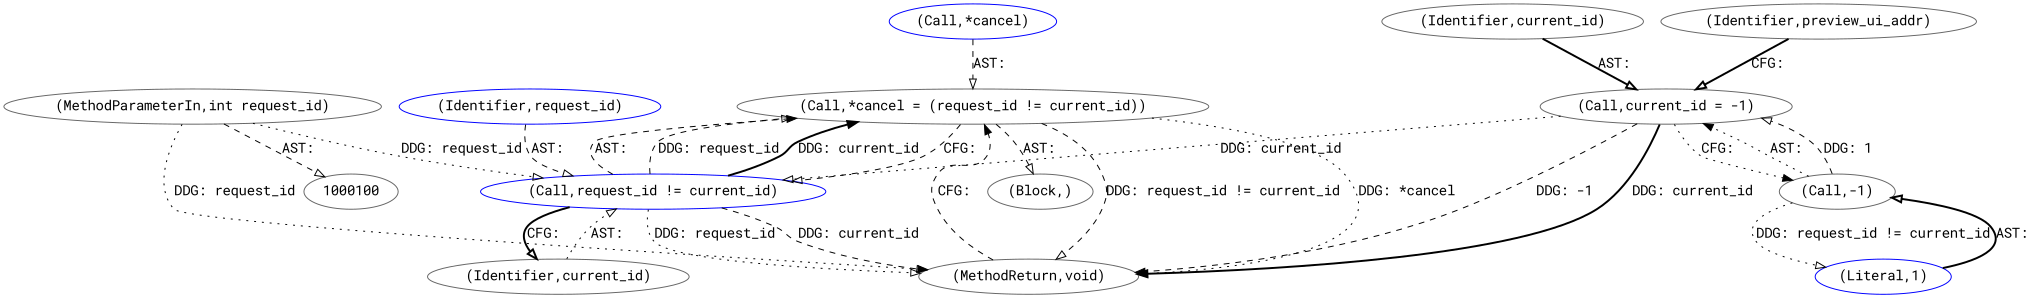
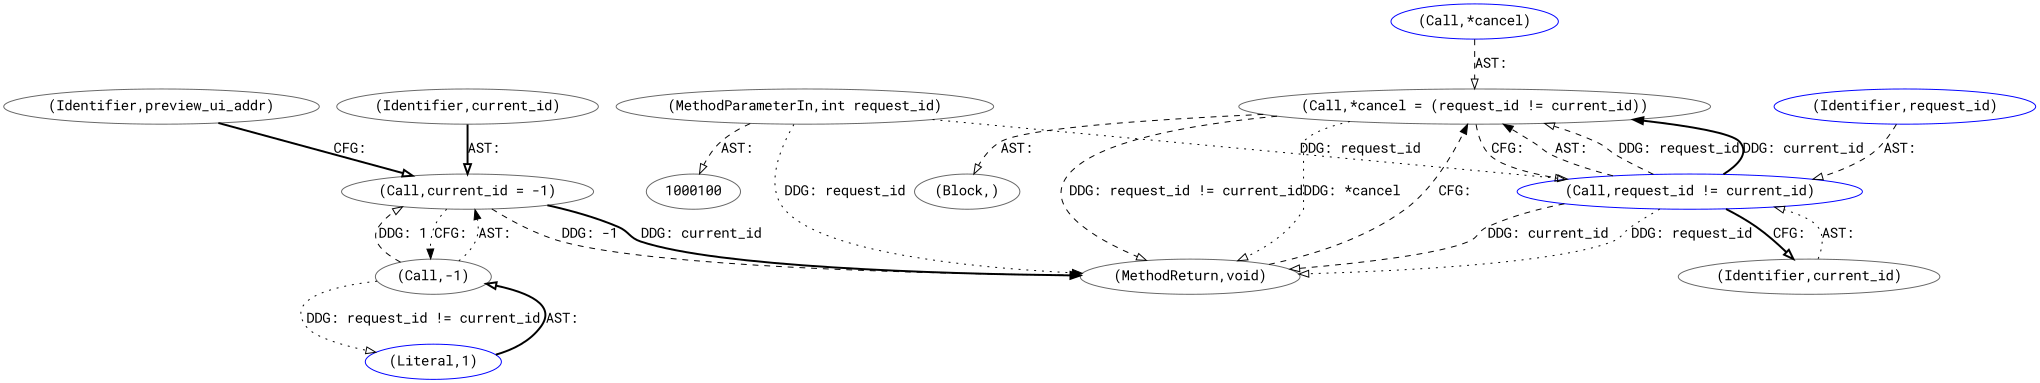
edge "(Call,current_id = -1)" -> "(Call,request_id != current_id)": removed, label "DDG: current_id"
